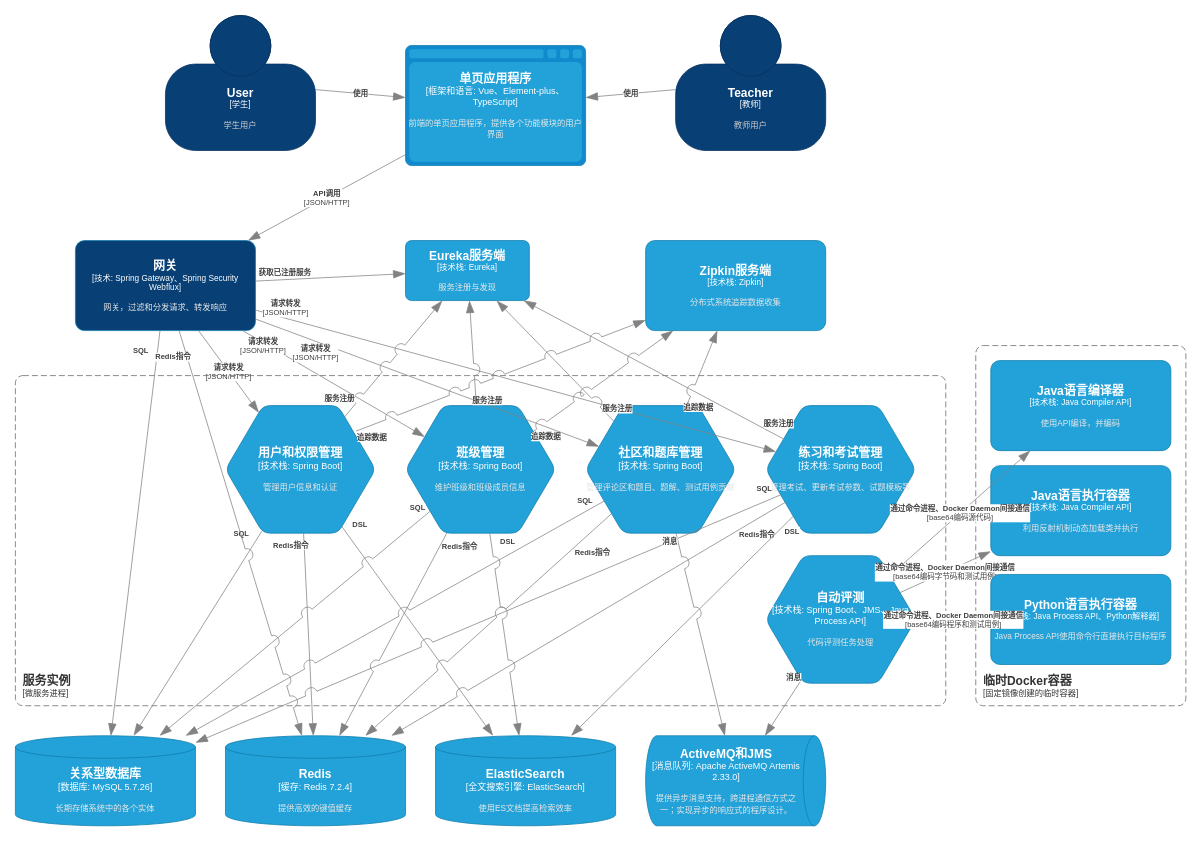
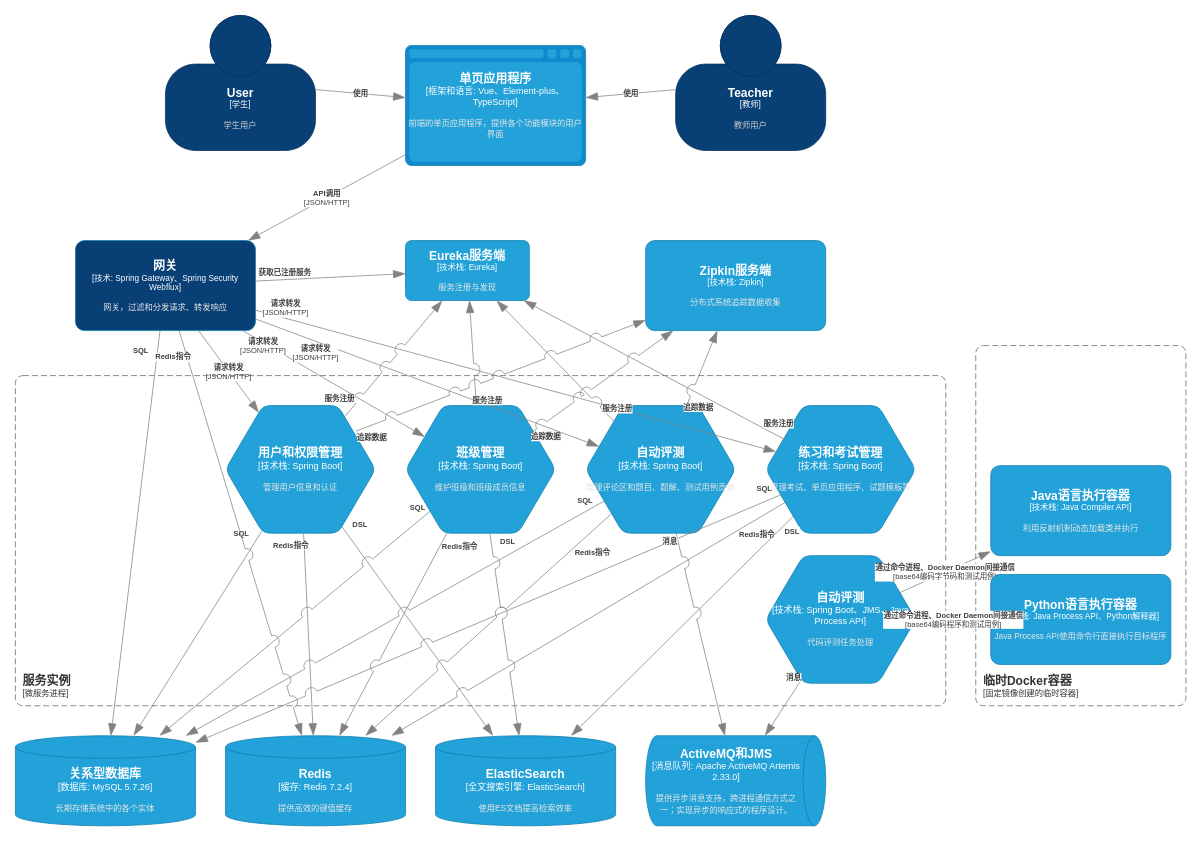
node "Java语言编译器 [技术栈: Java Compiler API] 使用API编译，并编码": removed
node "社区和题库管理 [技术栈: Spring Boot] 管理评论区和题目、题解、测试用例贡献": label "社区和题库管理 [技术栈: Spring Boot] 管理评论区和题目、题解、测试用例贡献" -> "自动评测 [技术栈: Spring Boot] 管理评论区和题目、题解、测试用例贡献"
node "练习和考试管理 [技术栈: Spring Boot] 管理考试、更新考试参数、试题模板等": label "练习和考试管理 [技术栈: Spring Boot] 管理考试、更新考试参数、试题模板等" -> "练习和考试管理 [技术栈: Spring Boot] 管理考试、单页应用程序、试题模板等"
edge "自动评测 [技术栈: Spring Boot、JMS、Java Process API] 代码评测任务处理" -> "Java语言编译器 [技术栈: Java Compiler API] 使用API编译，并编码": removed, label "通过命令进程、Docker Daemon间接通信 [base64编码源代码]"
